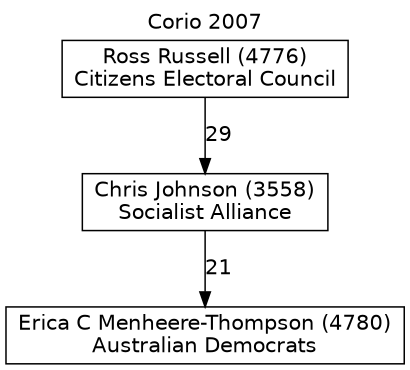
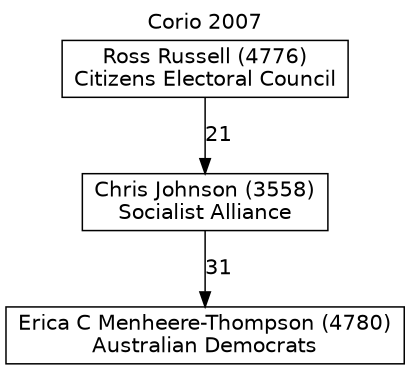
edge "Ross Russell (4776) Citizens Electoral Council" -> "Chris Johnson (3558) Socialist Alliance": label "29" -> "21"
edge "Chris Johnson (3558) Socialist Alliance" -> "Erica C Menheere-Thompson (4780) Australian Democrats": label "21" -> "31"
